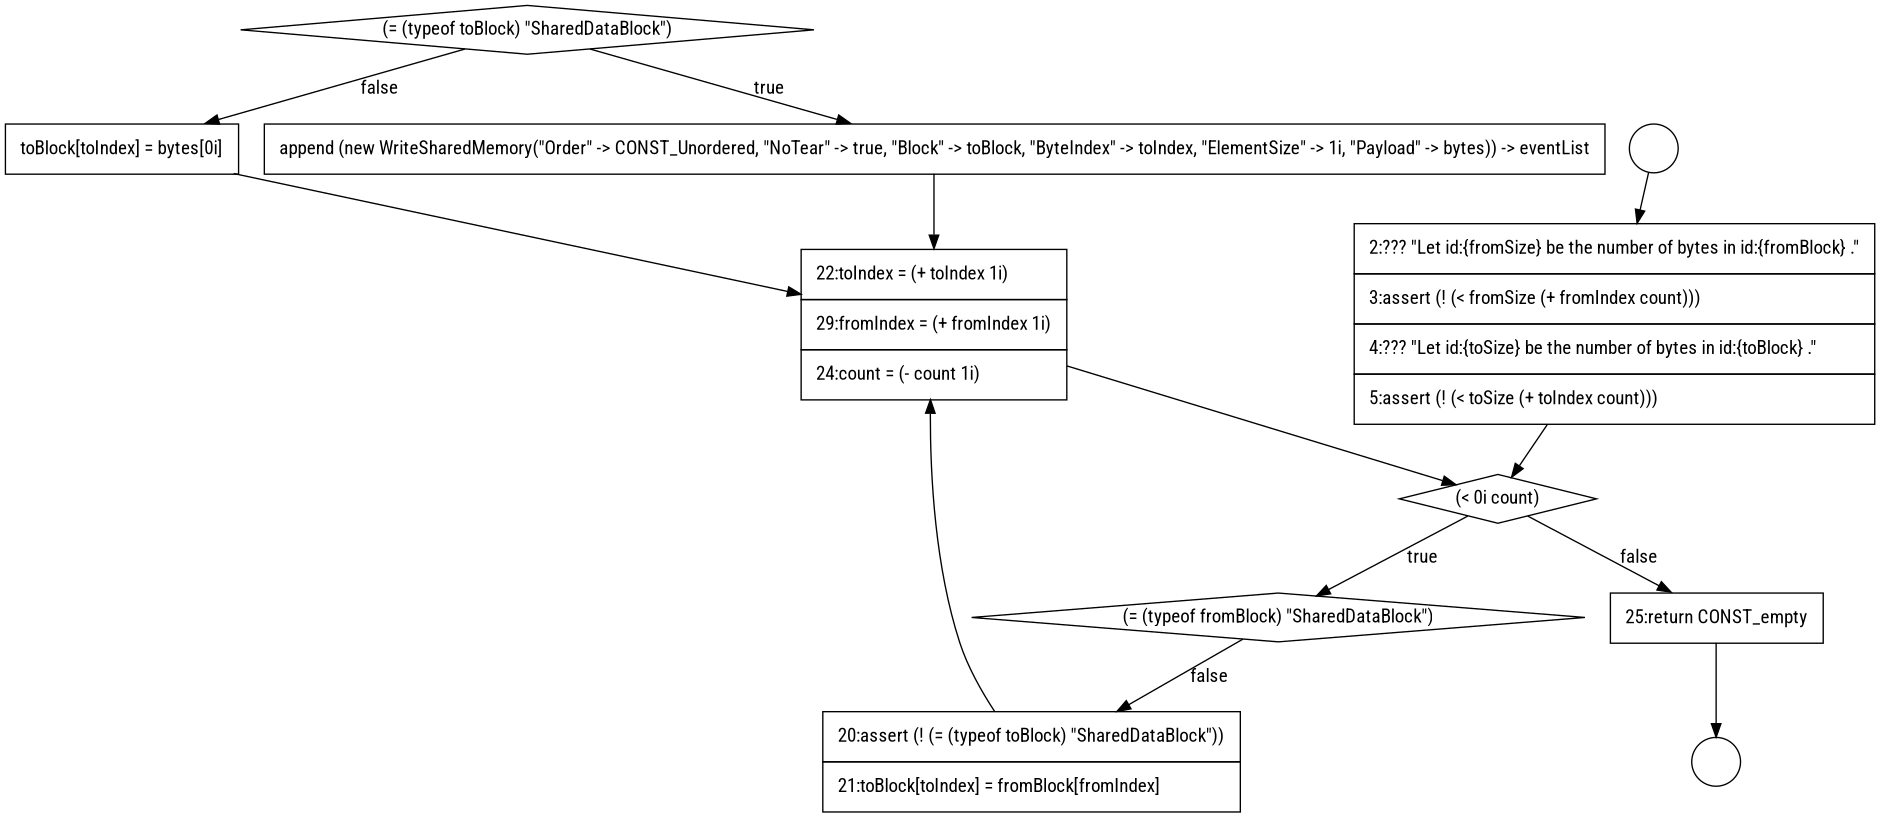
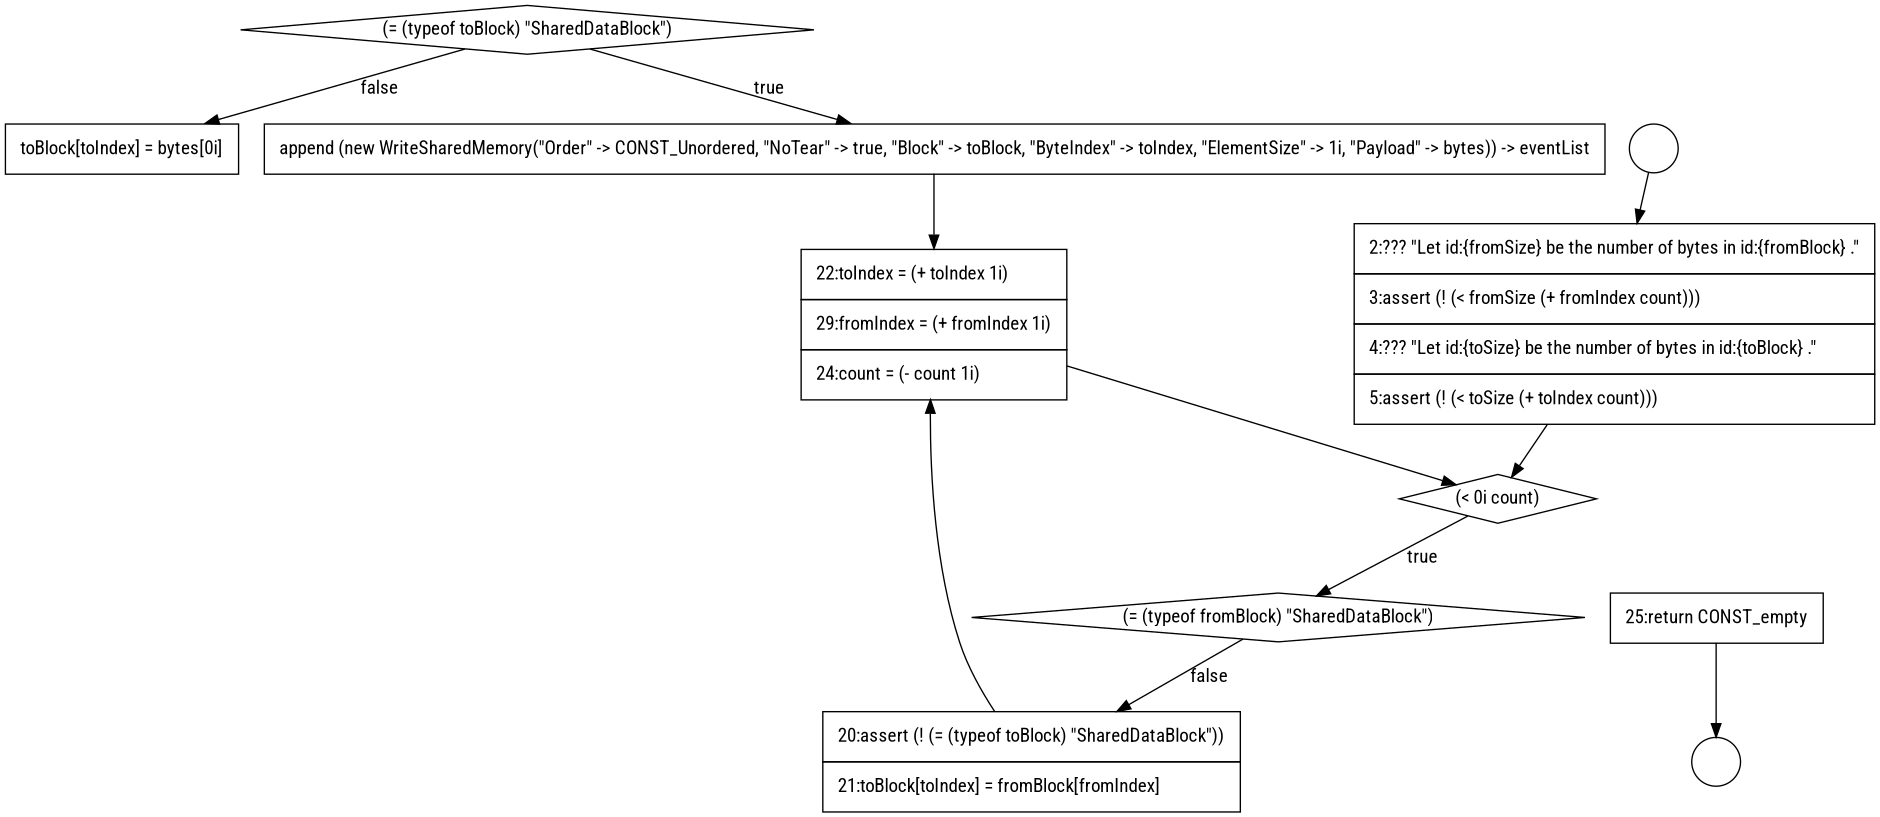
edge "toBlock[toIndex] = bytes[0i]" -> "22:toIndex = (+ toIndex 1i)": removed
edge "(< 0i count)" -> "25:return CONST_empty": removed, label "false"
